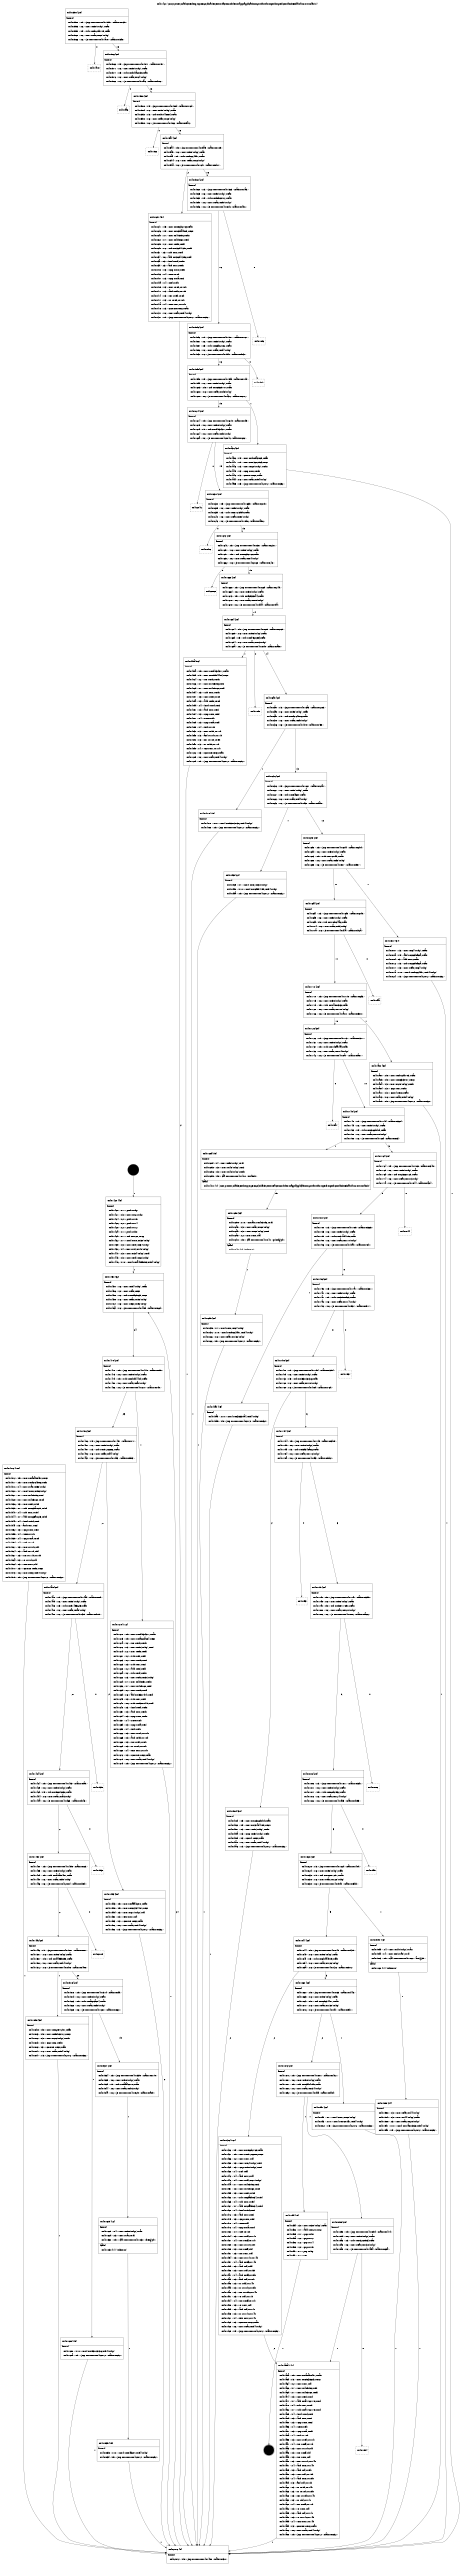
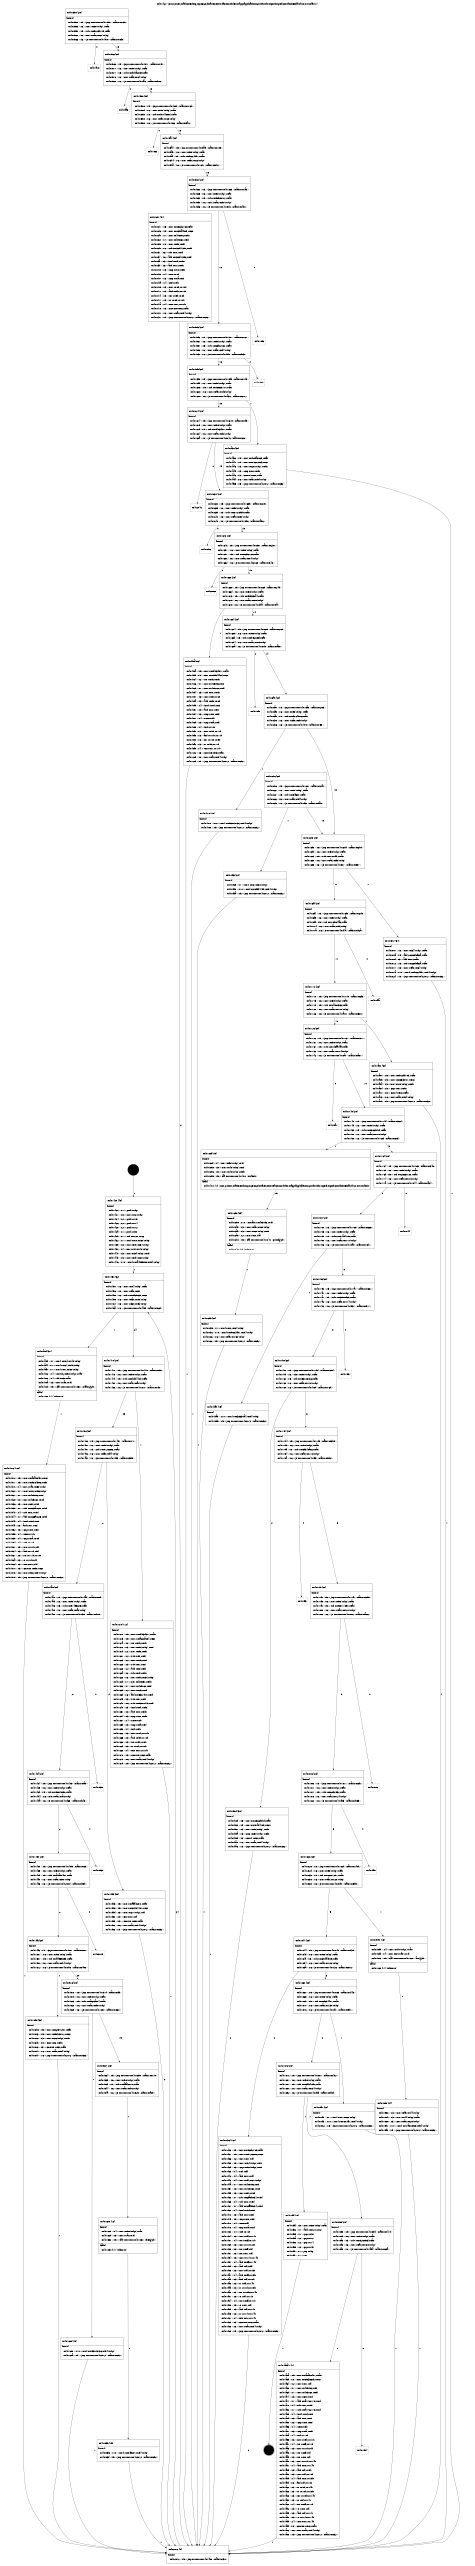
edge "0x4015a4 [28]" -> "0x401cd1 [91]": removed, label "2"
edge "0x401684 [28]" -> "0x401bba [86]": now "0x401668 [28]" -> "0x401bba [86]"
edge "0x4016a0 [28]" -> "0x4016bc [28]": now "0x4016a0 [28]" -> "0x4016d8 [28]"
node "0x401aed [37]": added
edge "0x401d2c [167]" -> "0x401a5a [147]": now "0x401d2c [167]" -> "0x402072 [5]"
